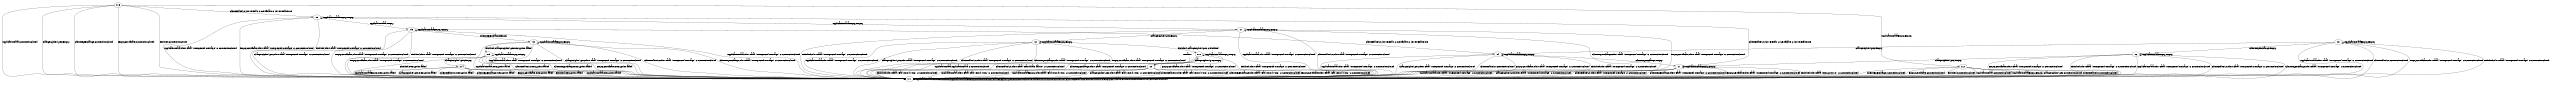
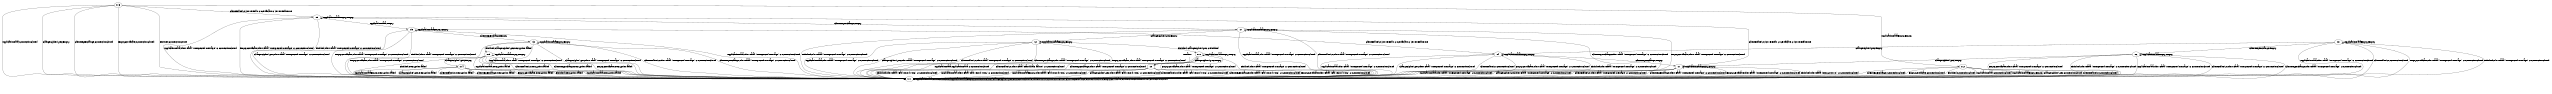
edge "s9" -> "s7": label "ApplicationDataEmpty/Empty" -> "ClientKeyExchange/Empty"
